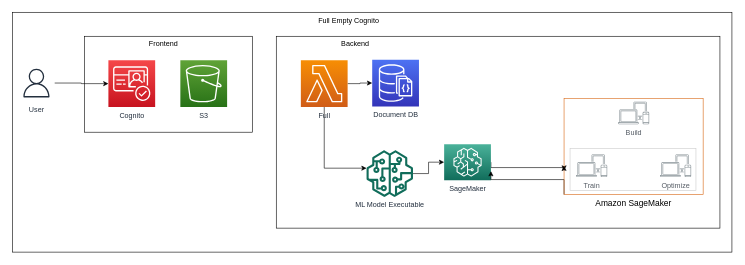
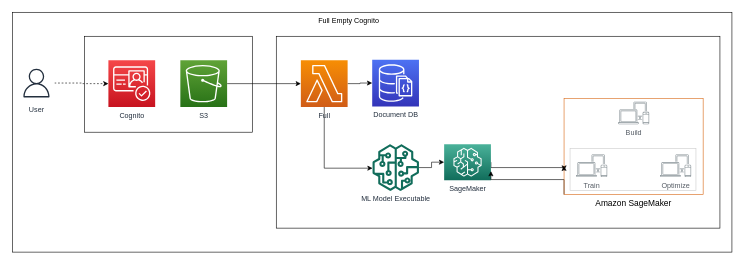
node "Frontend": removed
node "Backend": removed
edge "User" -> "Cognito": style solid -> dashed
edge "S3" -> "Full": added
node "ML Model Executable": moved (390, 174) -> (396, 168)
